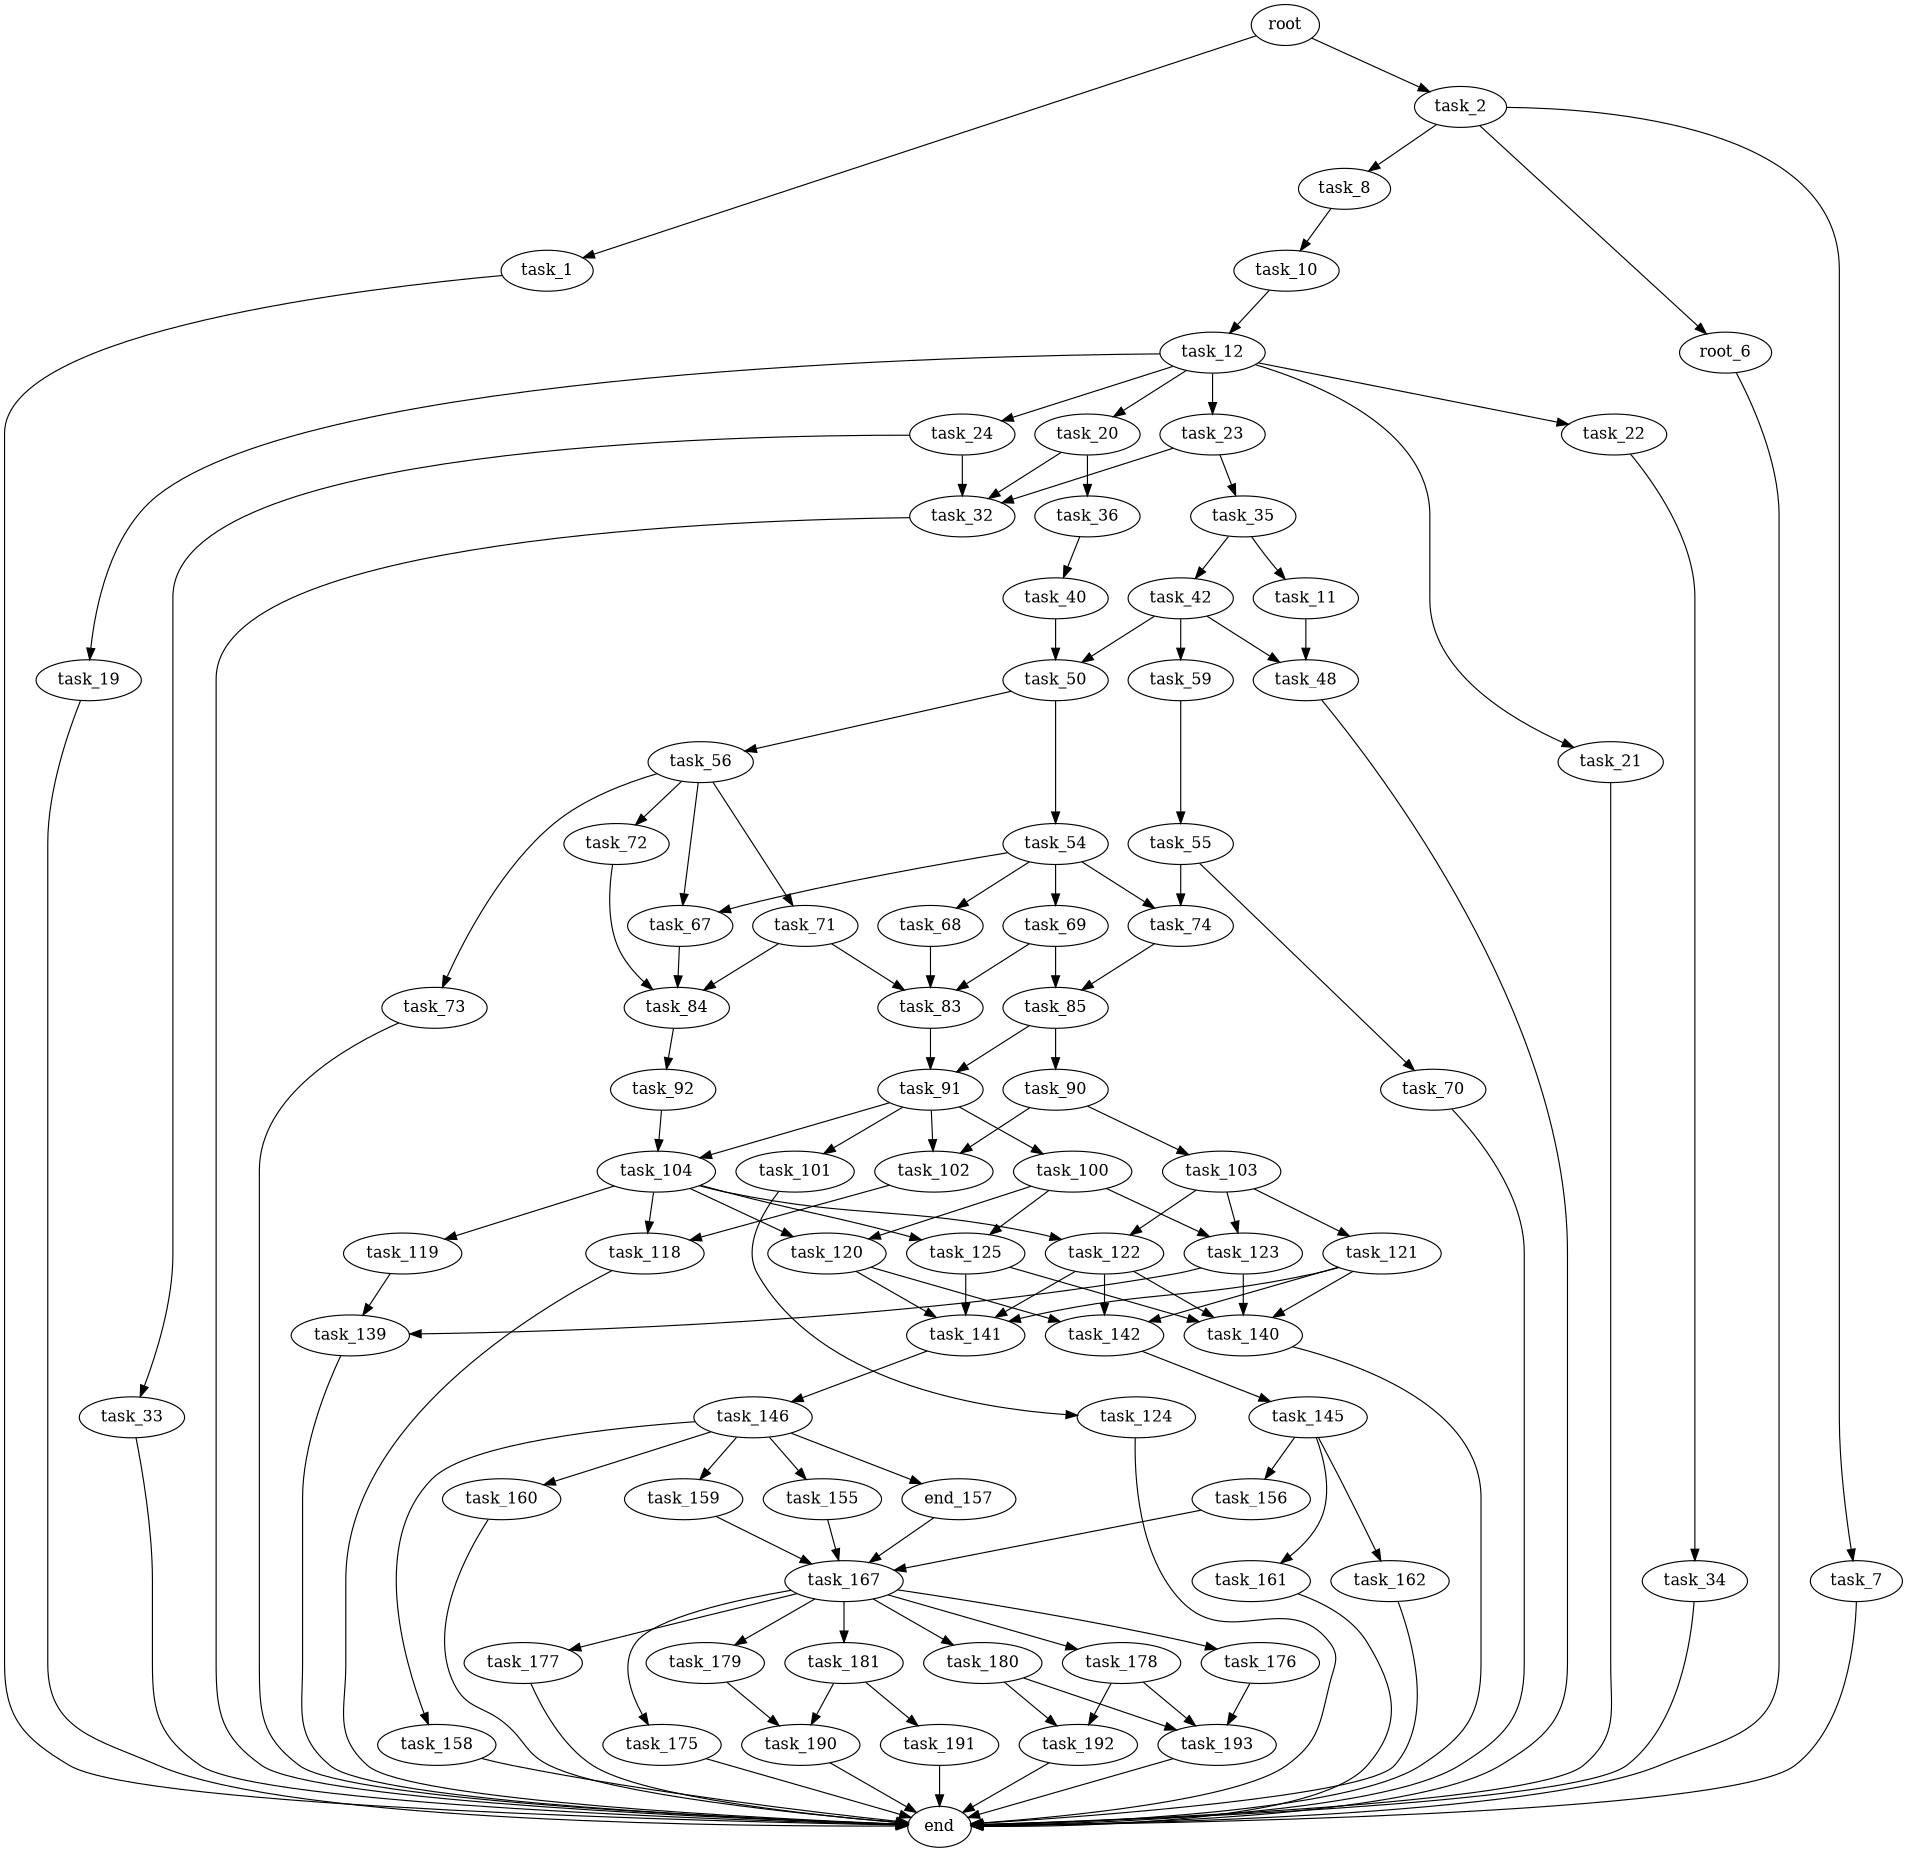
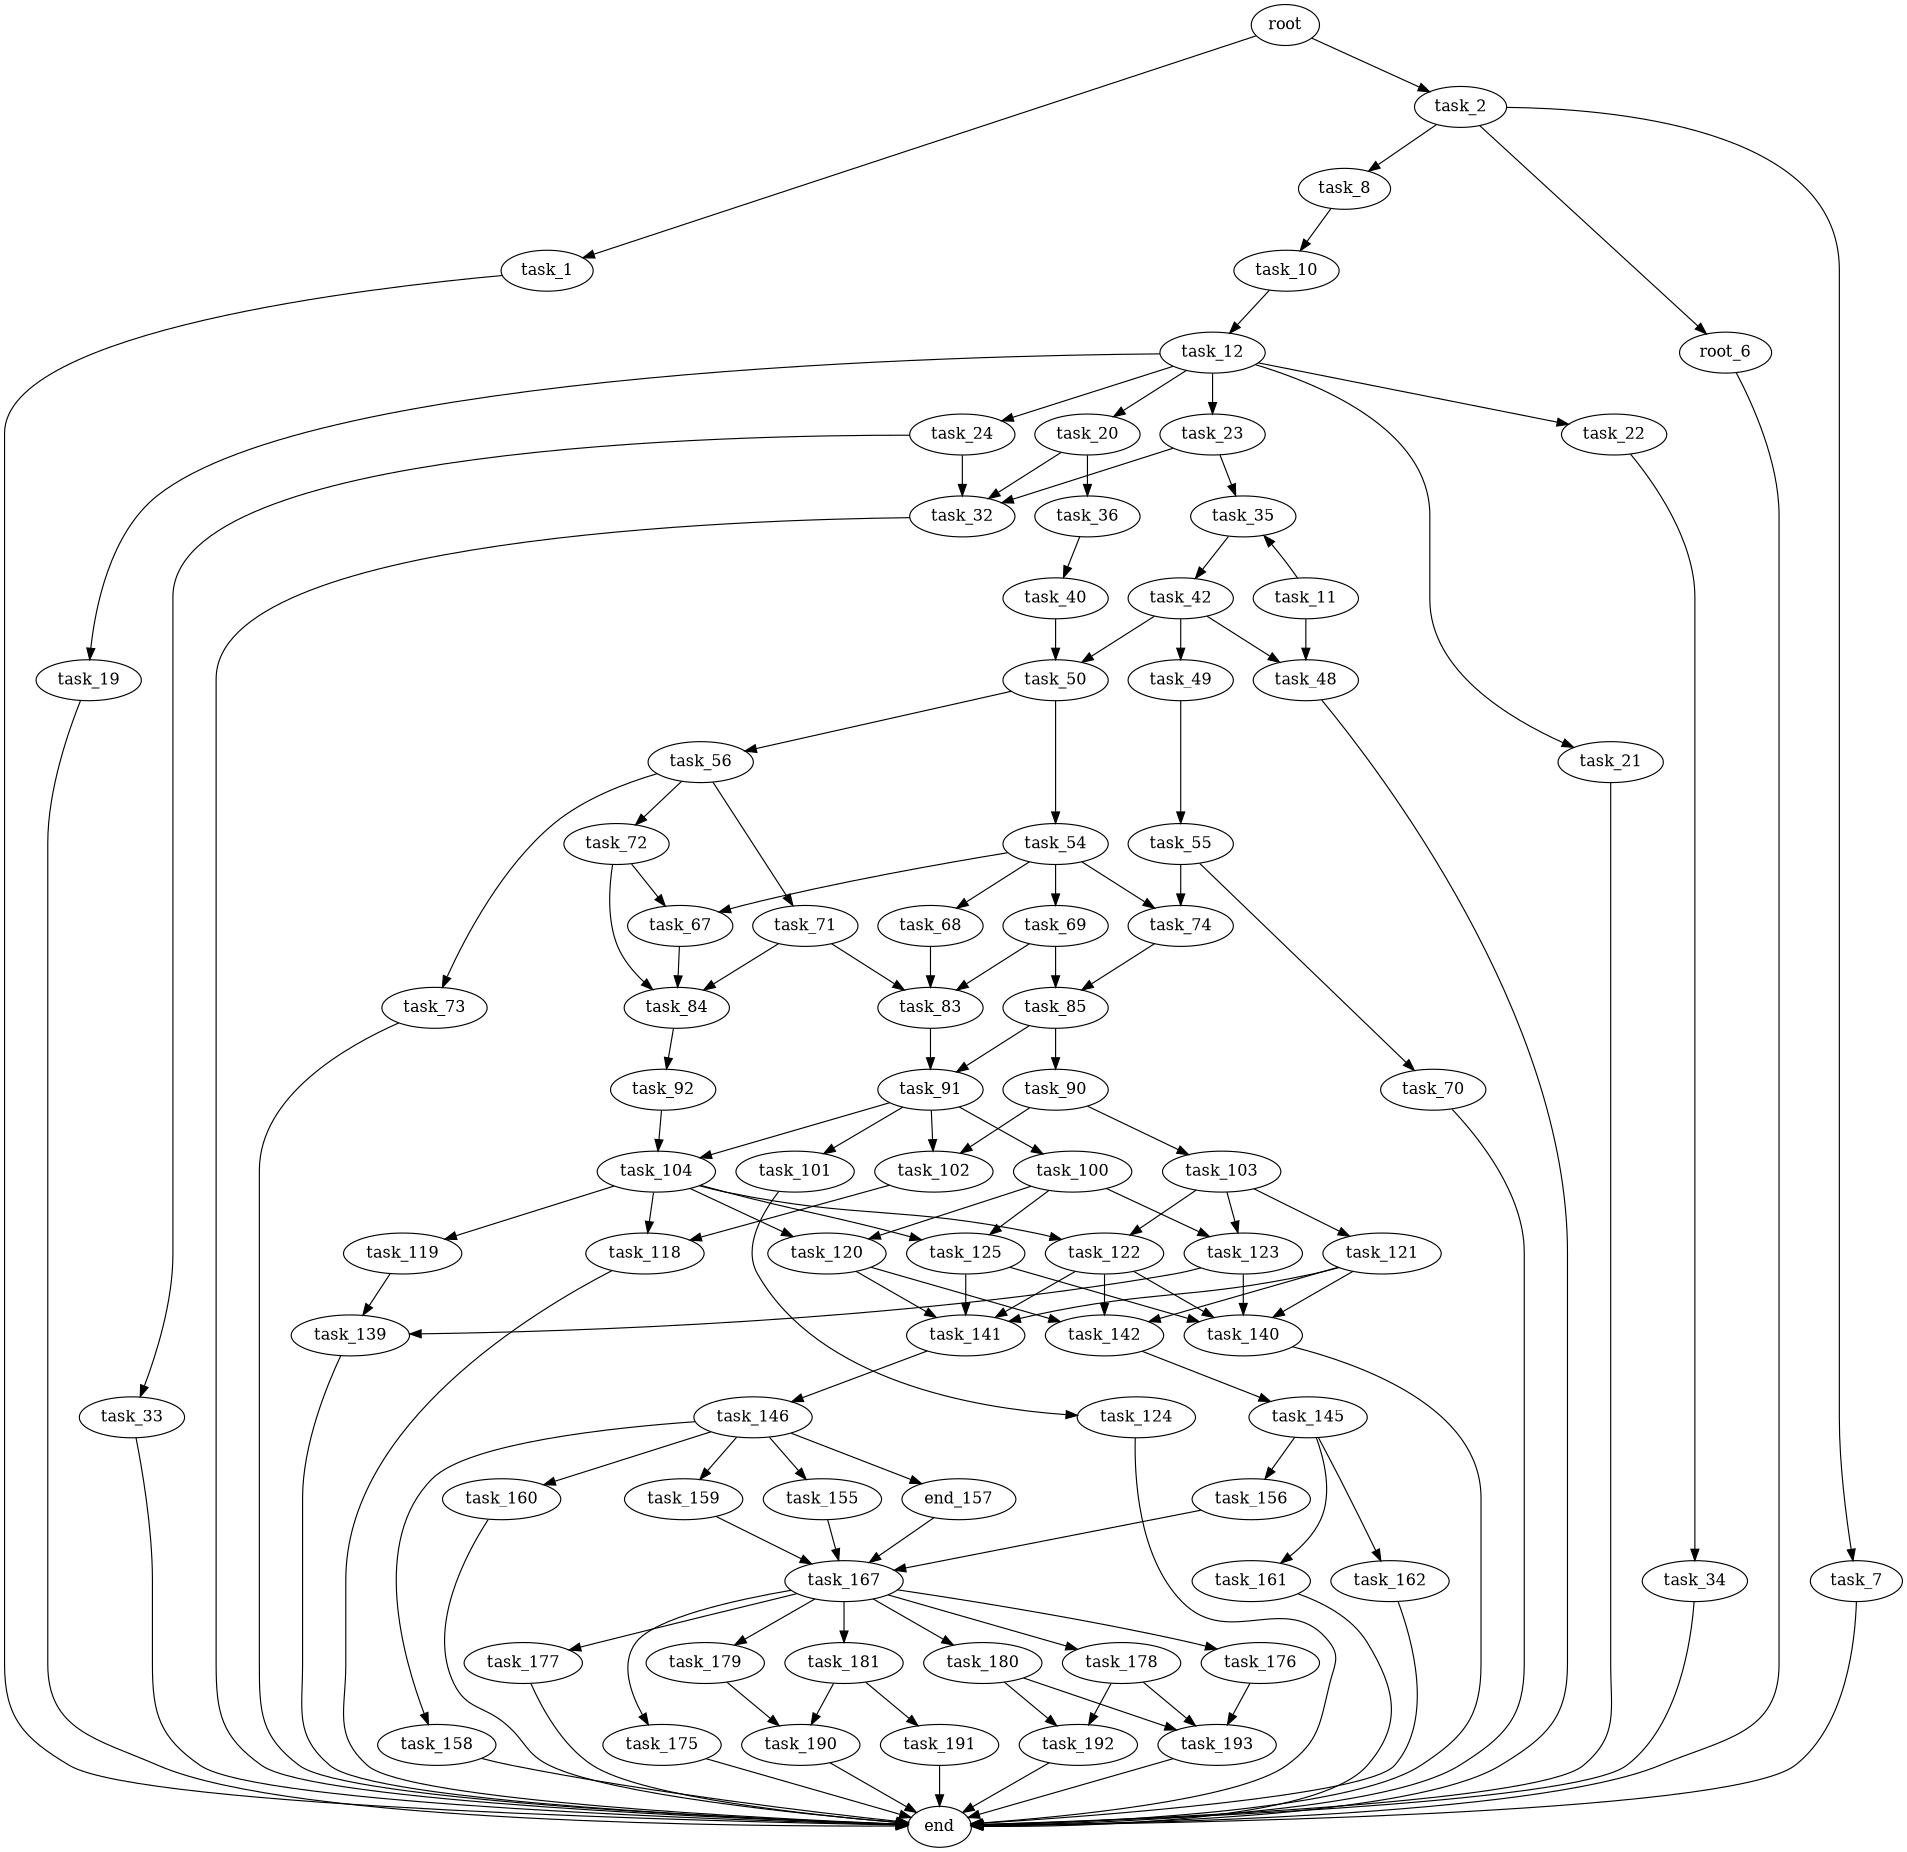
edge "task_35" -> "task_11": reversed
node "task_59": label "task_59" -> "task_49"
edge "task_56" -> "task_67": now "task_72" -> "task_67"
